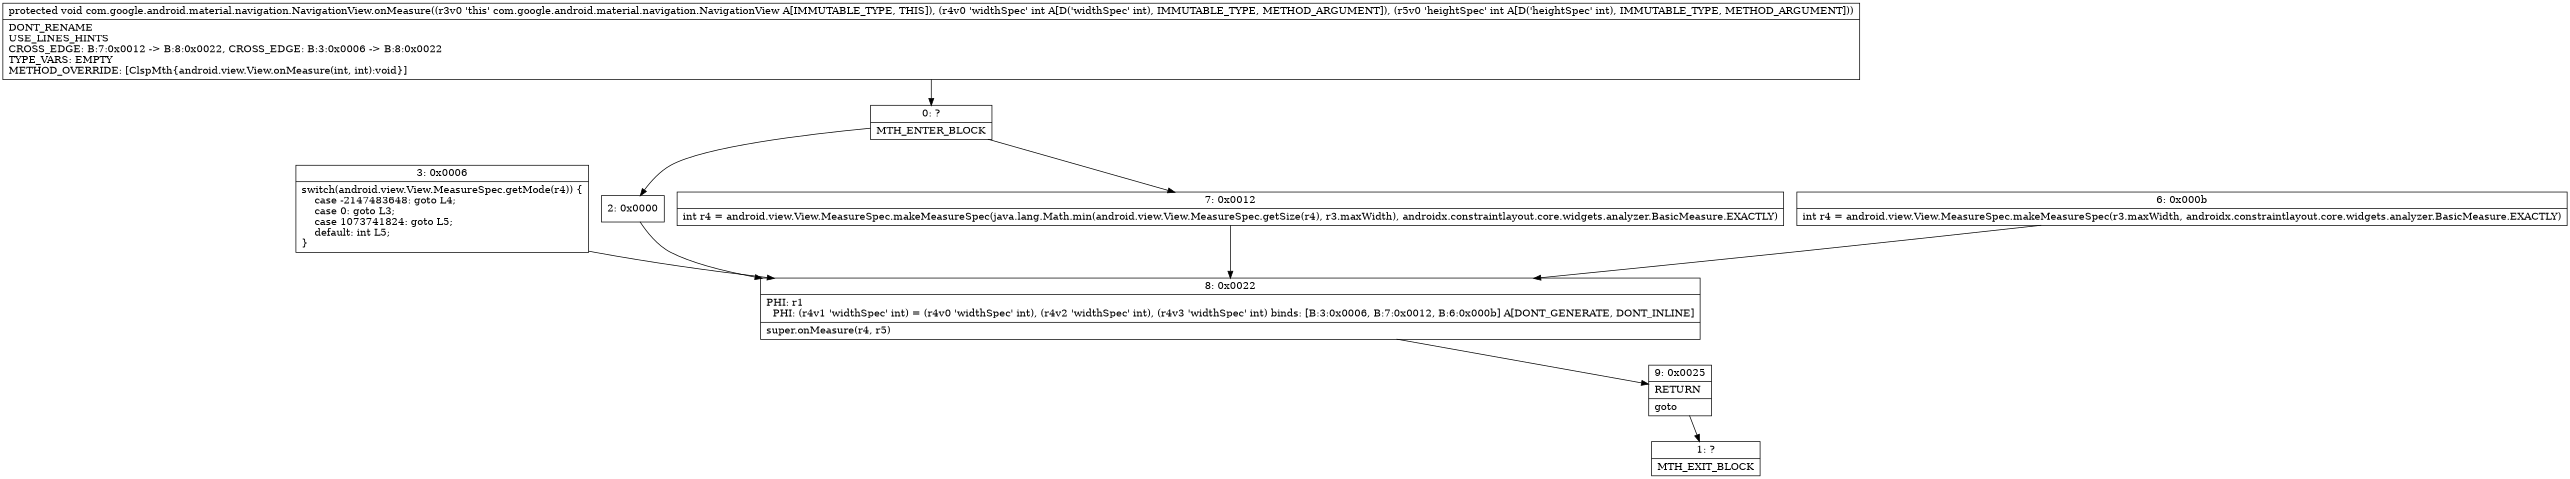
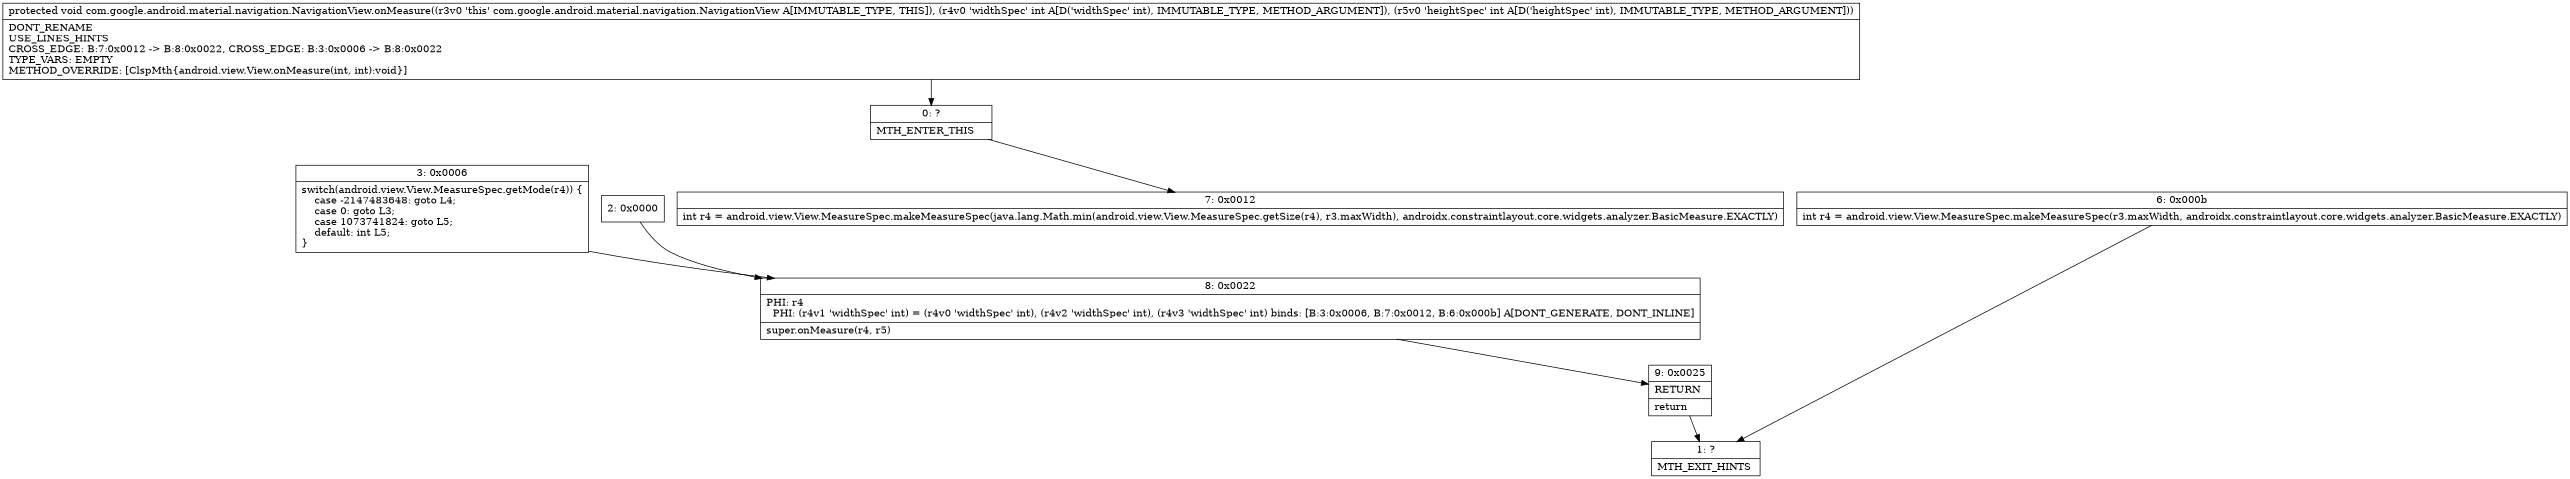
node "0: ?": text "MTH_ENTER_BLOCK" -> "MTH_ENTER_THIS"
edge "0: ?" -> "2: 0x0000": removed
edge "7: 0x0012" -> "8: 0x0022": removed
edge "6: 0x000b" -> "8: 0x0022": now "6: 0x000b" -> "1: ?"
node "8: 0x0022": text "PHI: r1" -> "PHI: r4"
node "9: 0x0025": text "goto" -> "return"
node "1: ?": text "MTH_EXIT_BLOCK" -> "MTH_EXIT_HINTS"
